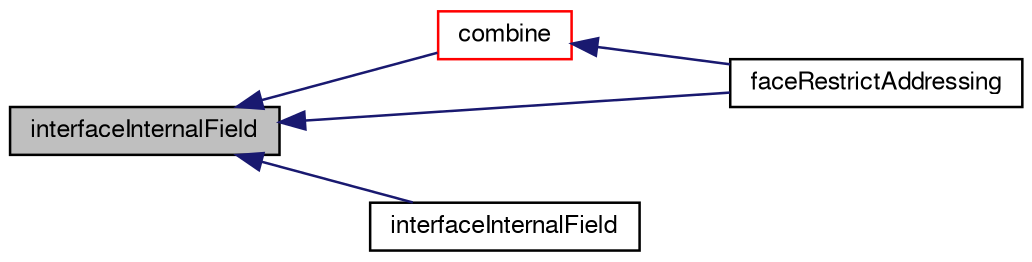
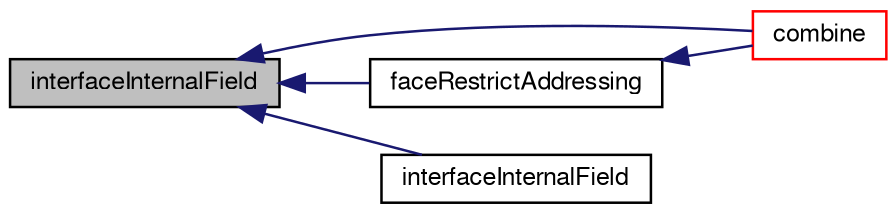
edge "faceRestrictAddressing" -> "combine": reversed
